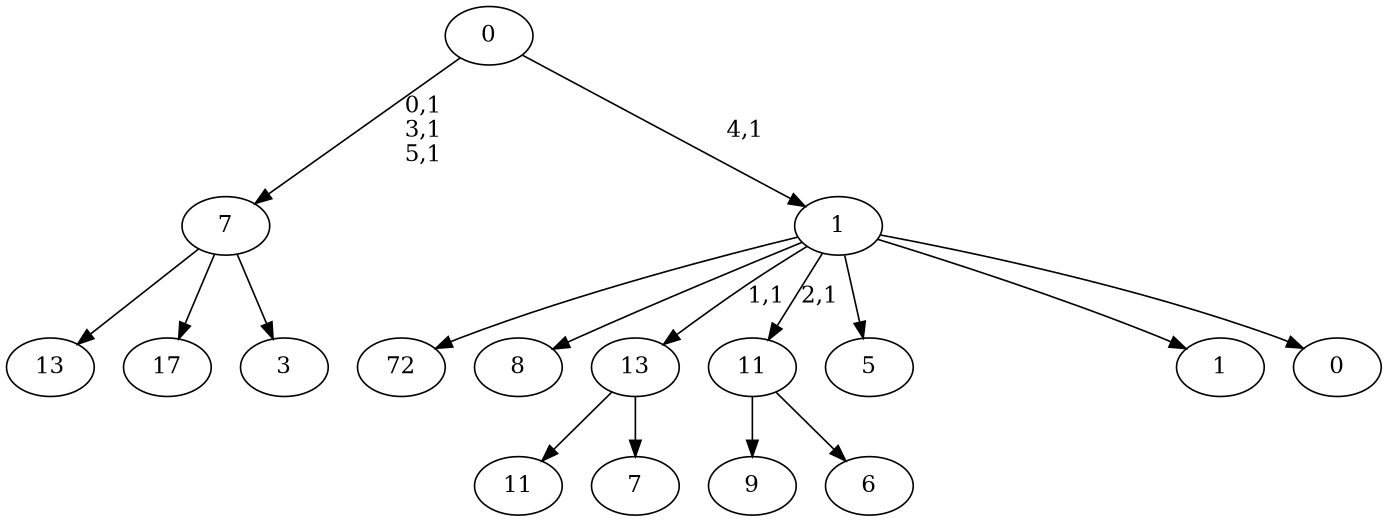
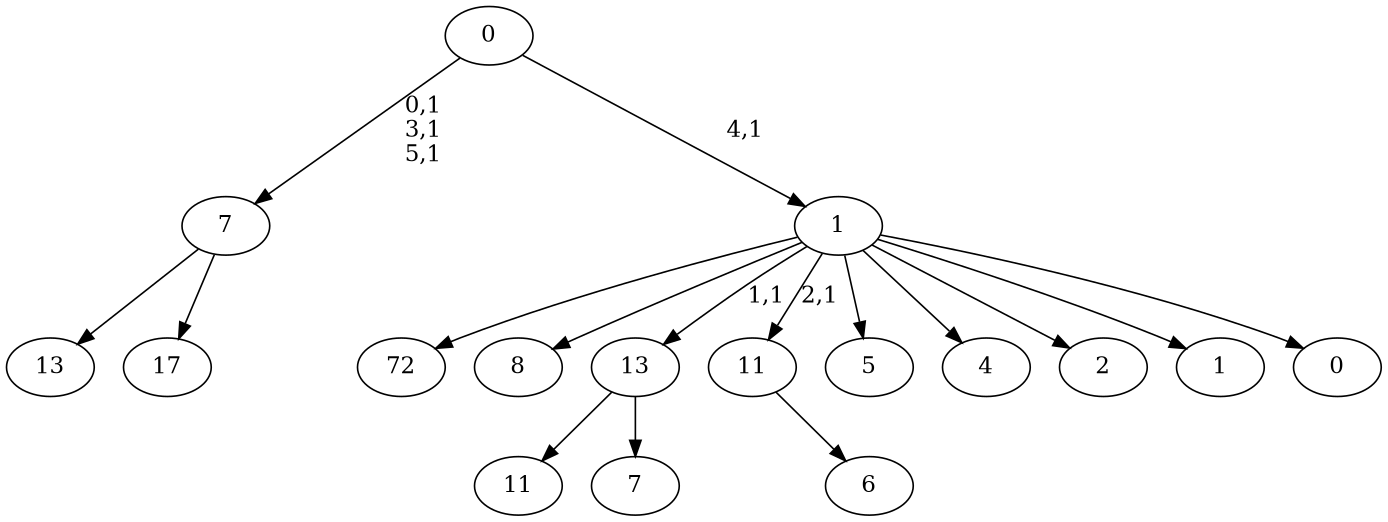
node "3": removed
node "4": added
node "2": added
node "9": removed
